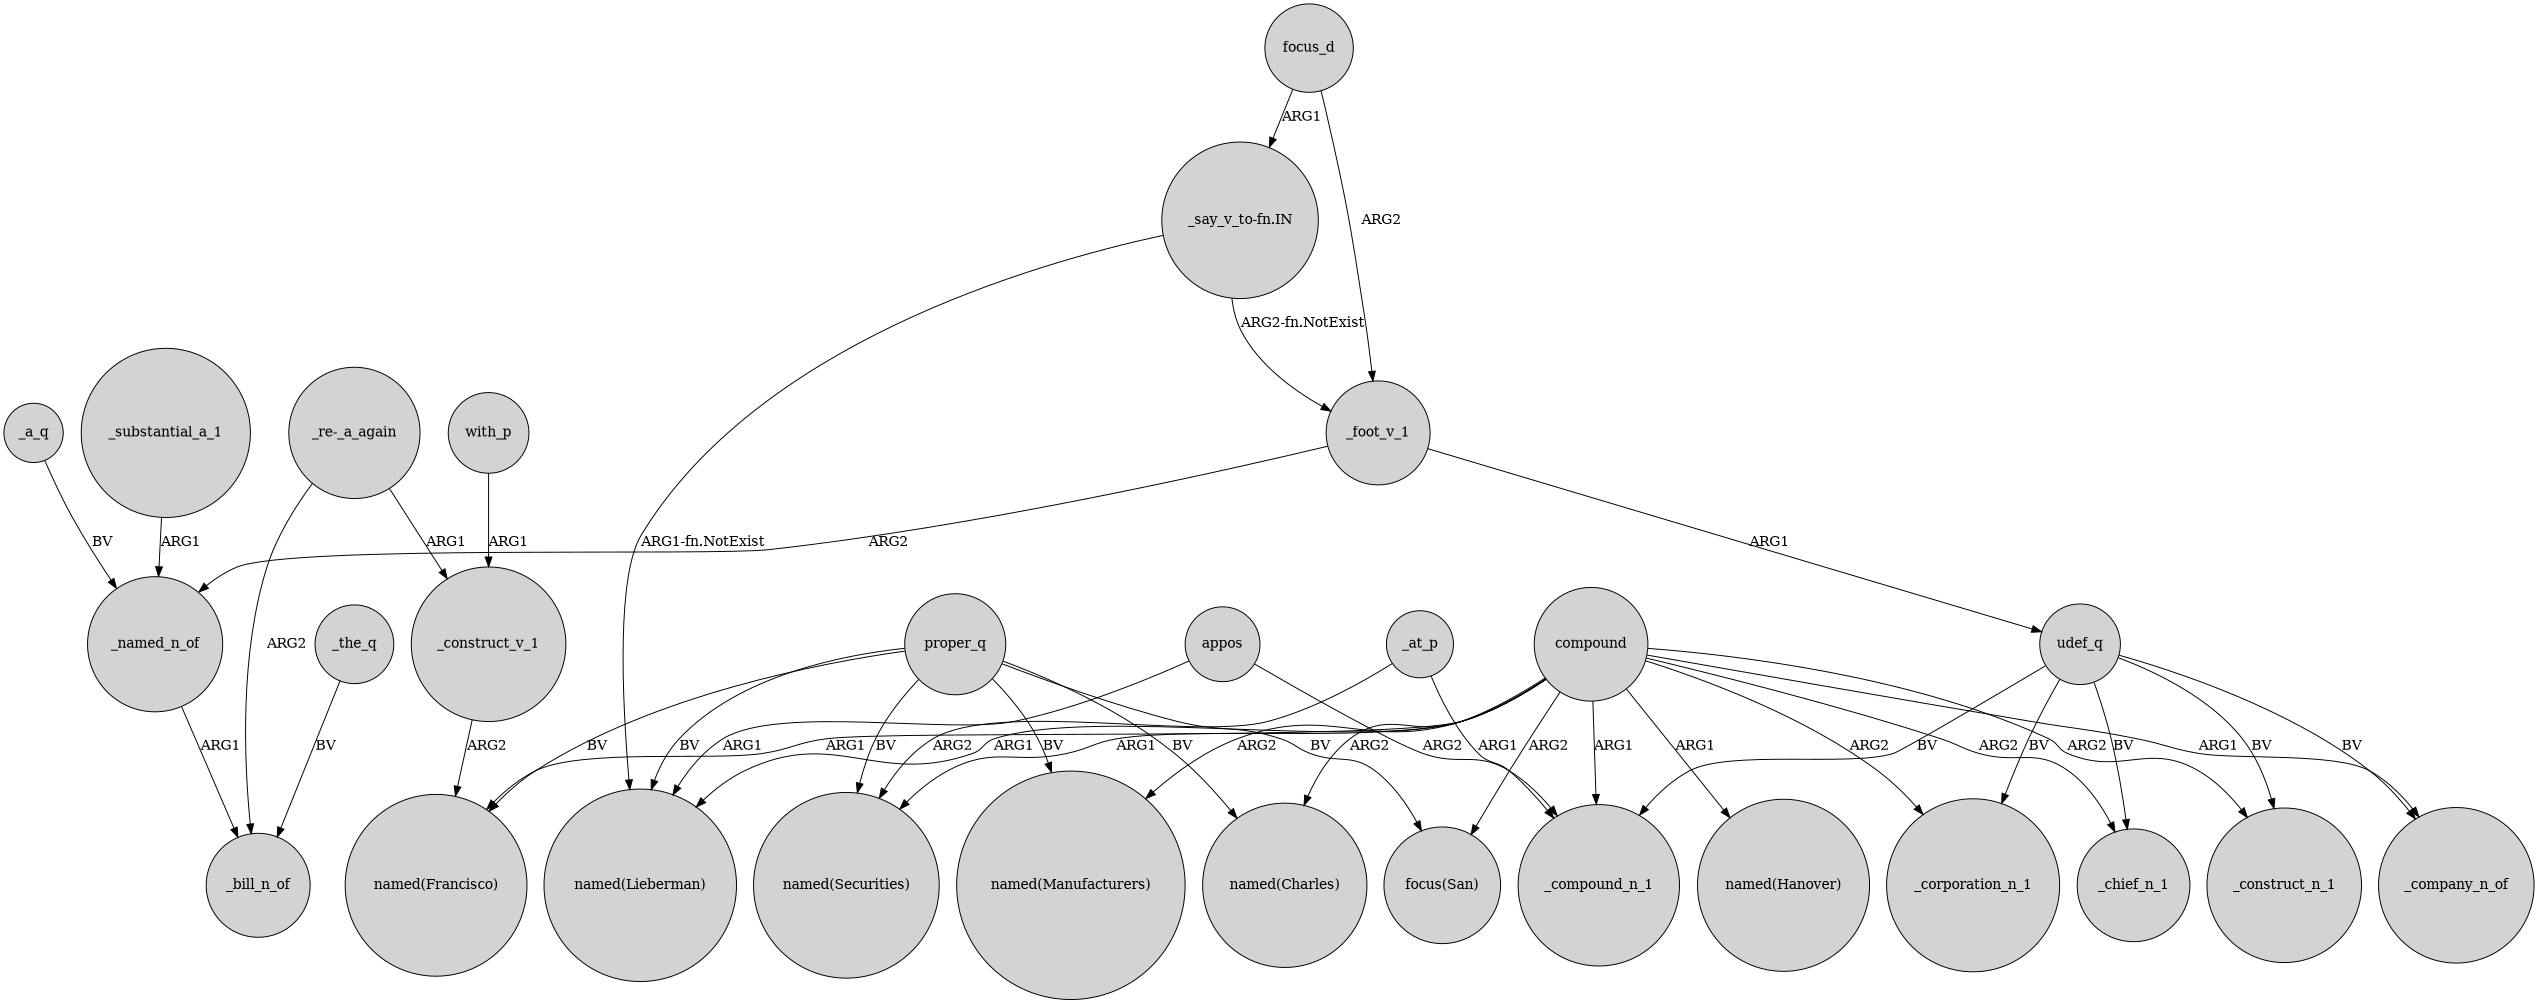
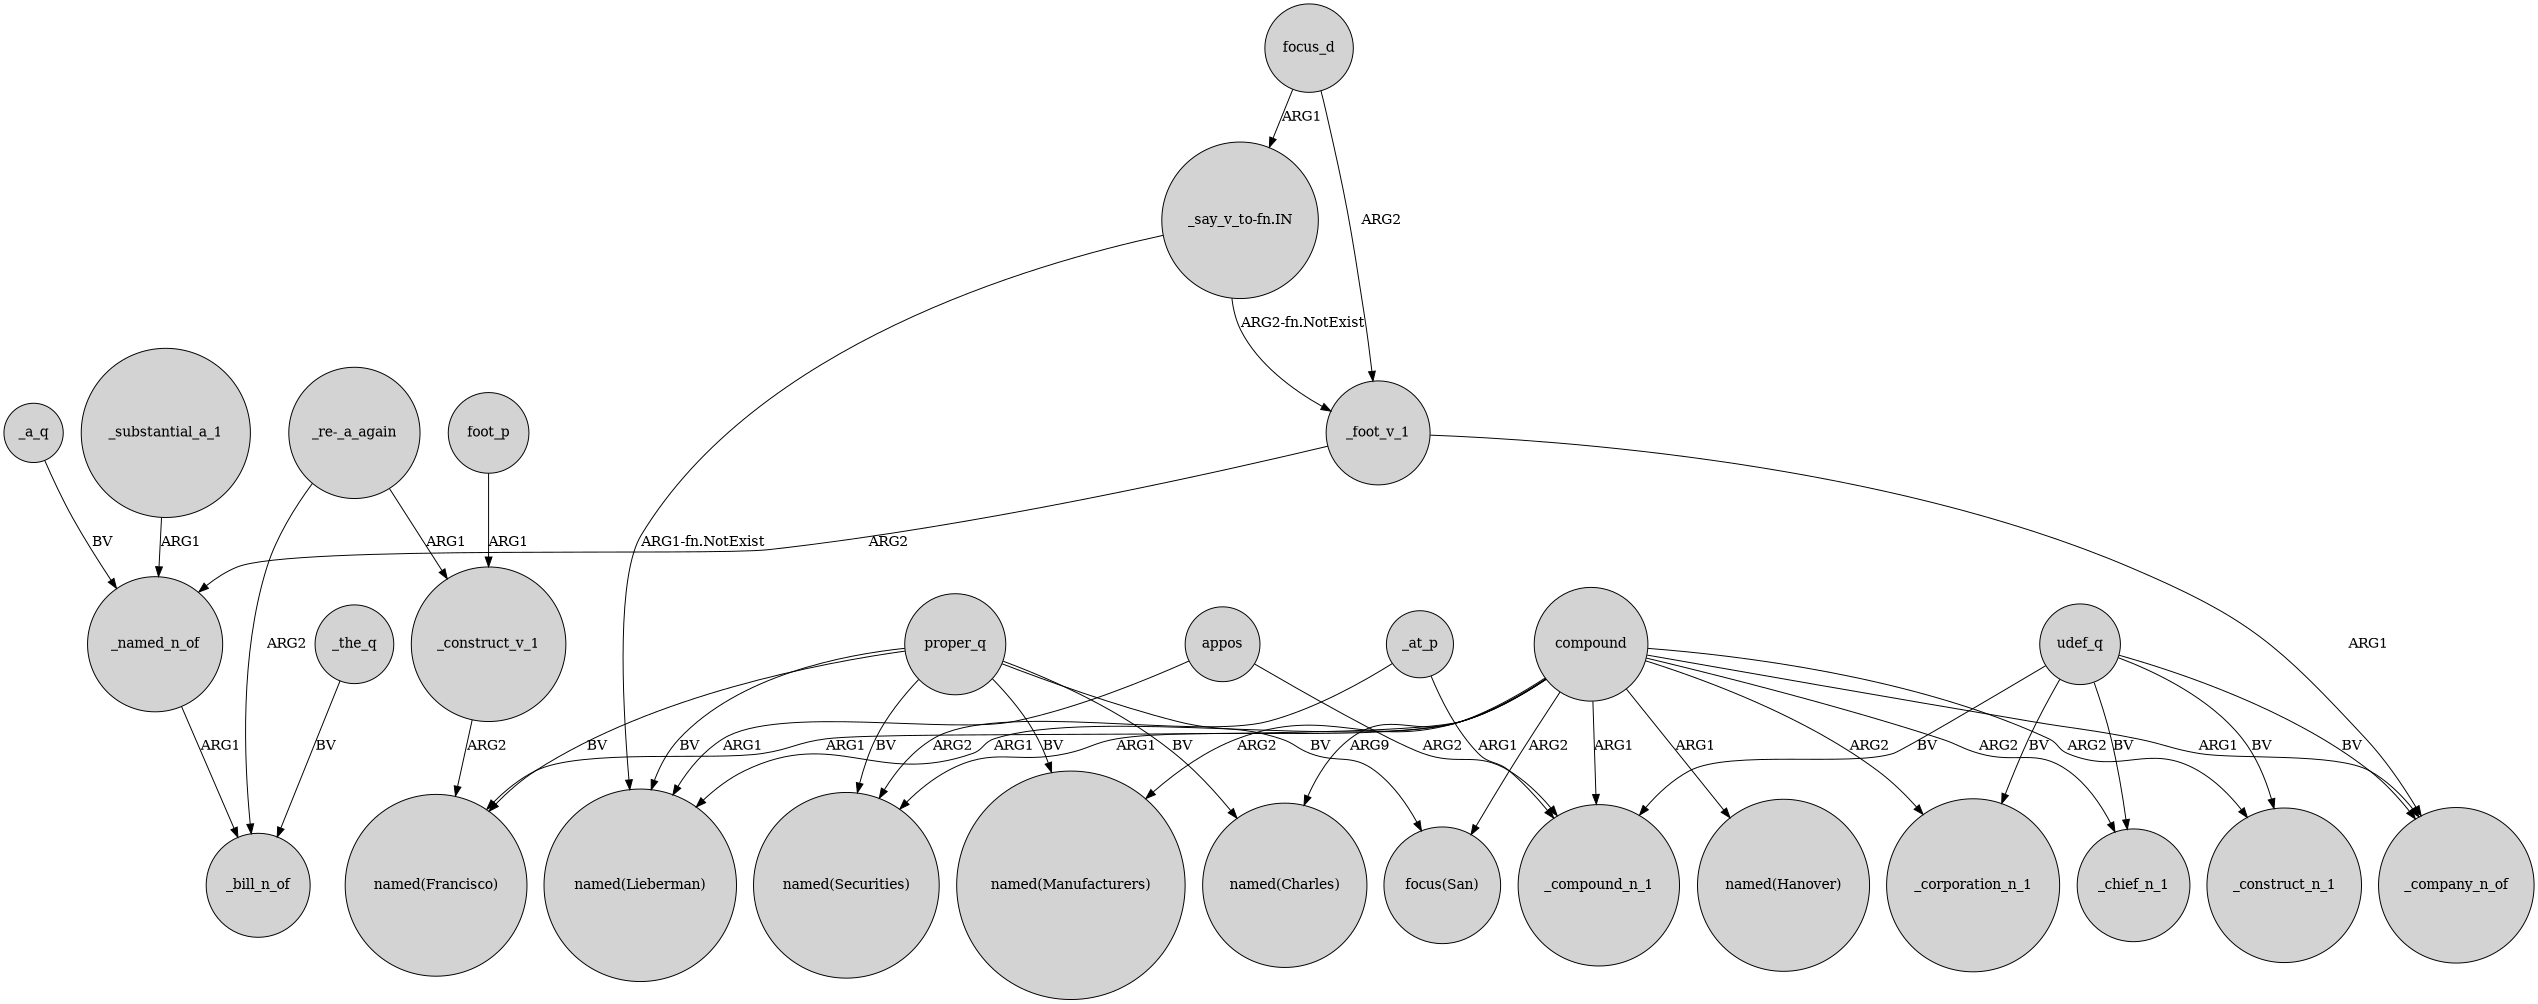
node "with_p": label "with_p" -> "foot_p"
edge "_foot_v_1" -> "udef_q": now "_foot_v_1" -> "_company_n_of"
edge "compound" -> "named(Charles)": label "ARG2" -> "ARG9"
